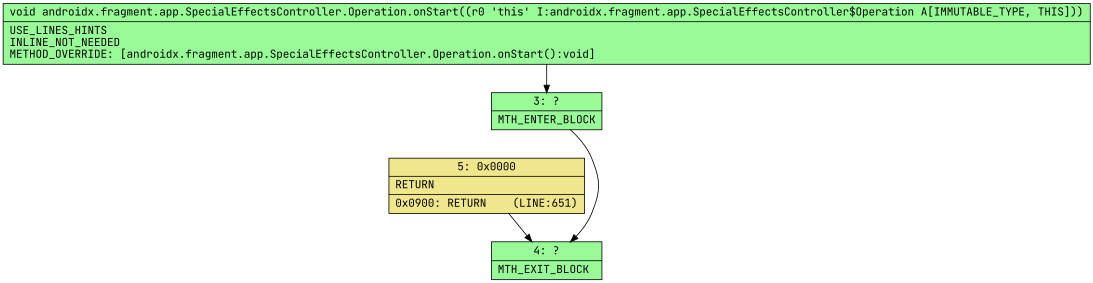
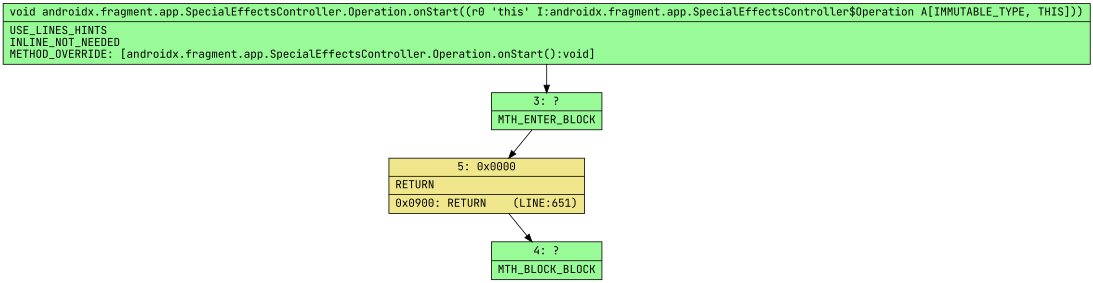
edge "3: ?" -> "4: ?": now "3: ?" -> "5: 0x0000"
node "4: ?": text "MTH_EXIT_BLOCK" -> "MTH_BLOCK_BLOCK"
